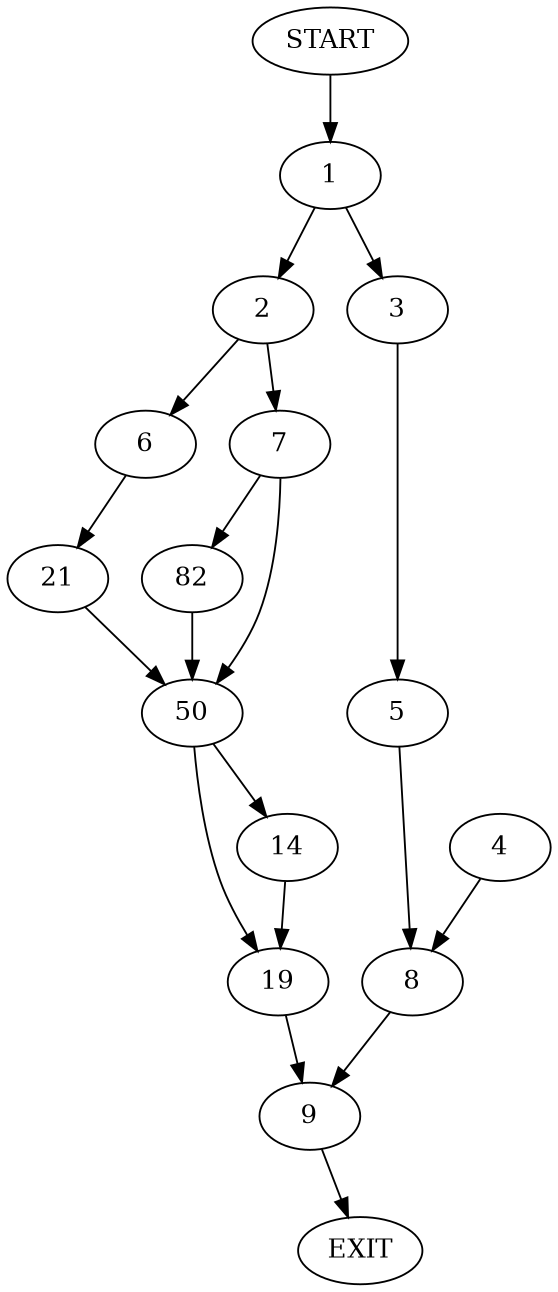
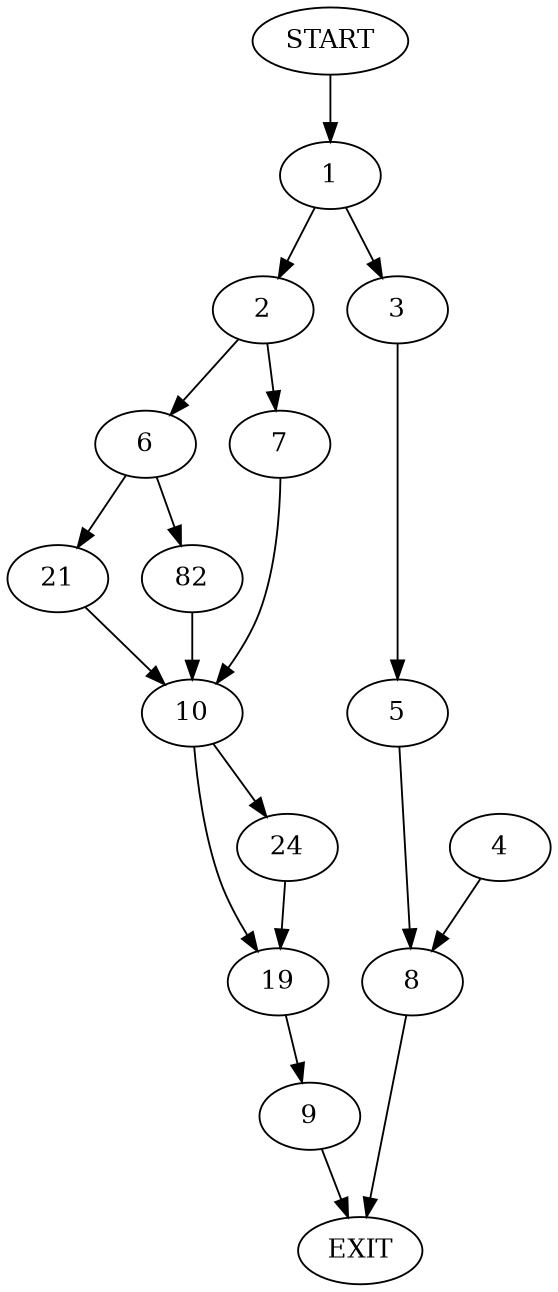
edge "7" -> "82": now "6" -> "82"
node "50": label "50" -> "10"
node "14": label "14" -> "24"
edge "8" -> "9": now "8" -> "EXIT"
